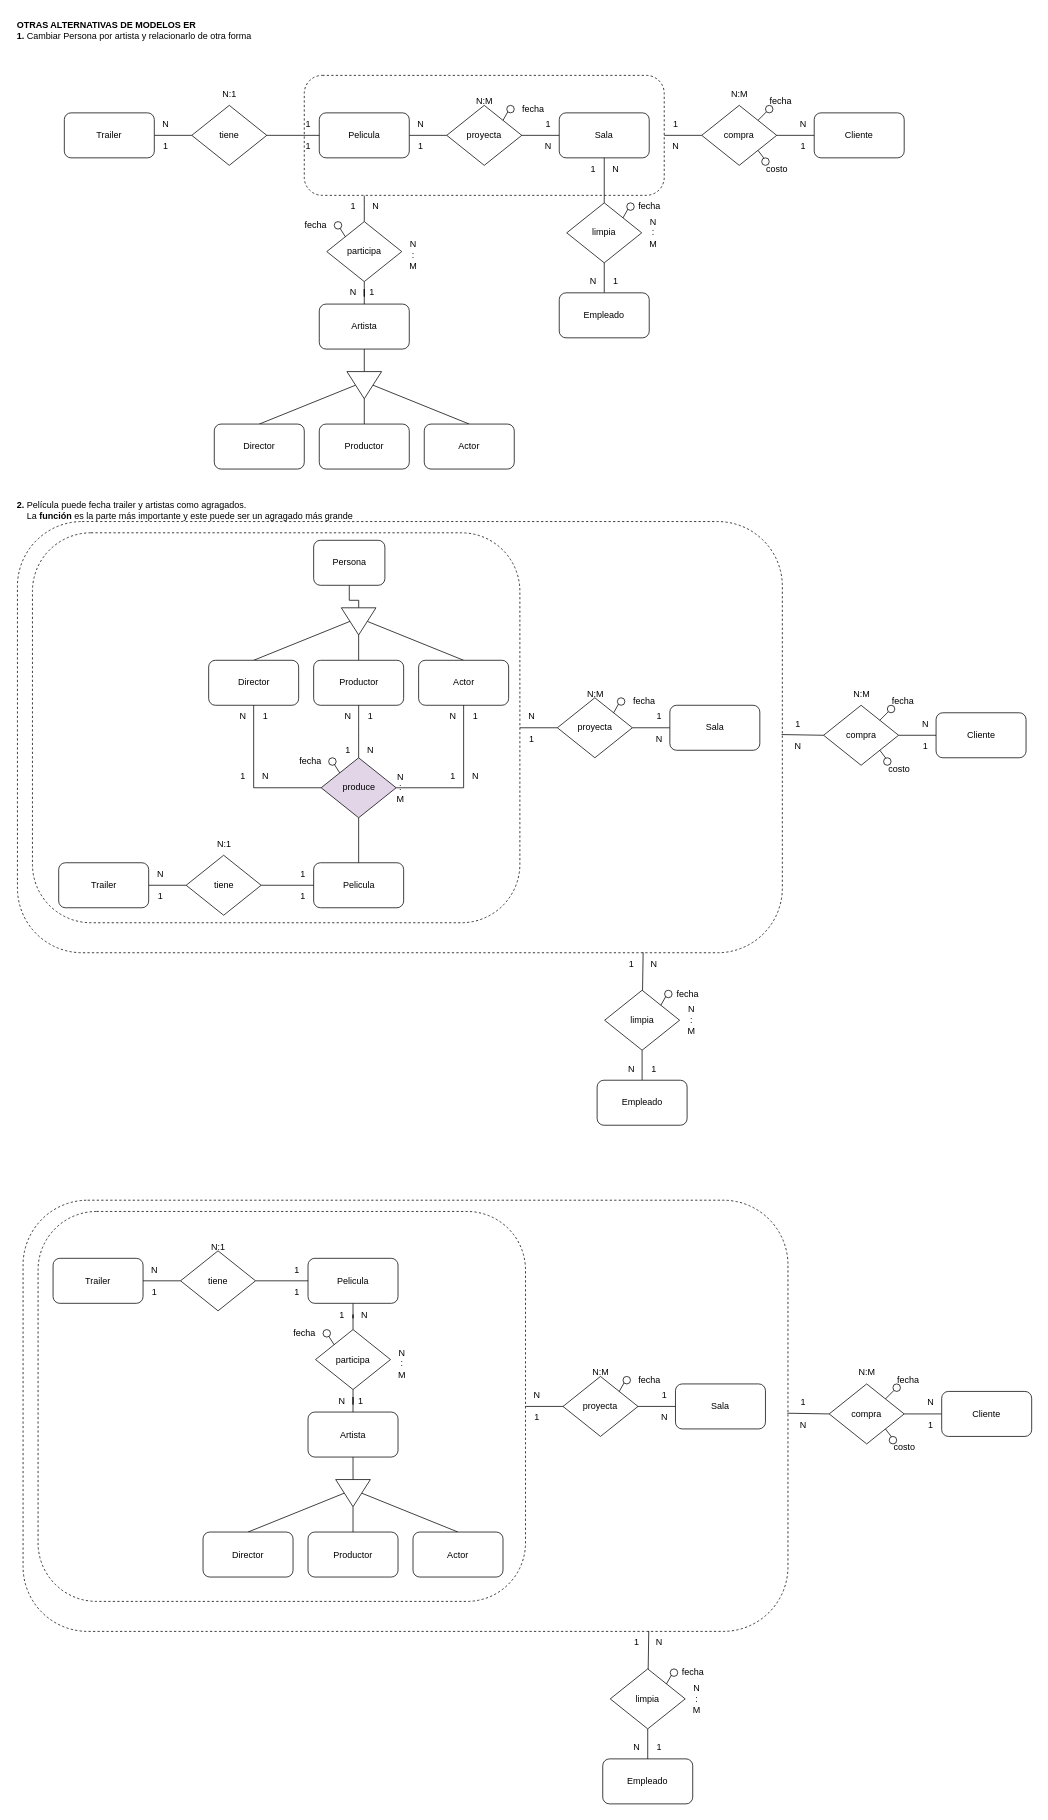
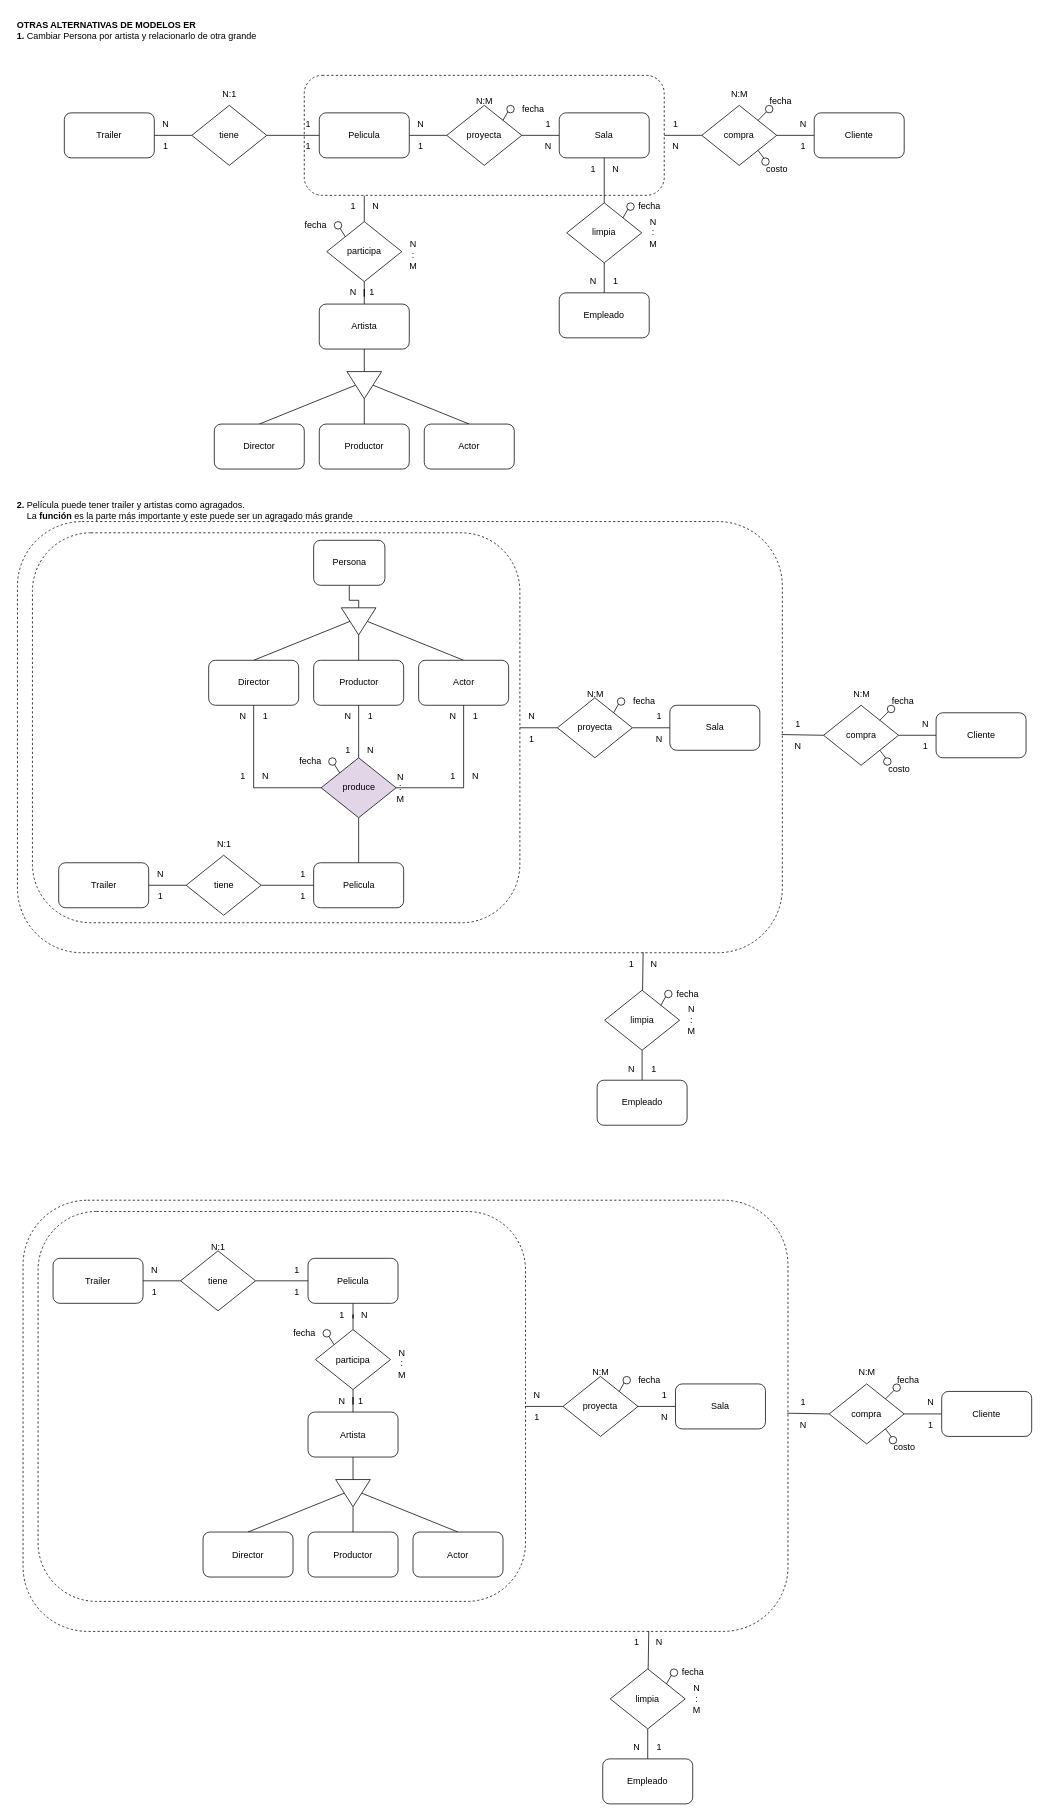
node "OTRAS ALTERNATIVAS DE MODELOS ER 1. Cambiar Persona por artista y relacionarlo de otra forma": label "OTRAS ALTERNATIVAS DE MODELOS ER 1. Cambiar Persona por artista y relacionarlo de otra forma" -> "OTRAS ALTERNATIVAS DE MODELOS ER 1. Cambiar Persona por artista y relacionarlo de otra grande"
node "2. Película puede fecha trailer y artistas como agragados. La función es la parte más importante y este puede ser un agragado más grande": label "2. Película puede fecha trailer y artistas como agragados. La función es la parte más importante y este puede ser un agragado más grande" -> "2. Película puede tener trailer y artistas como agragados. La función es la parte más importante y este puede ser un agragado más grande"
